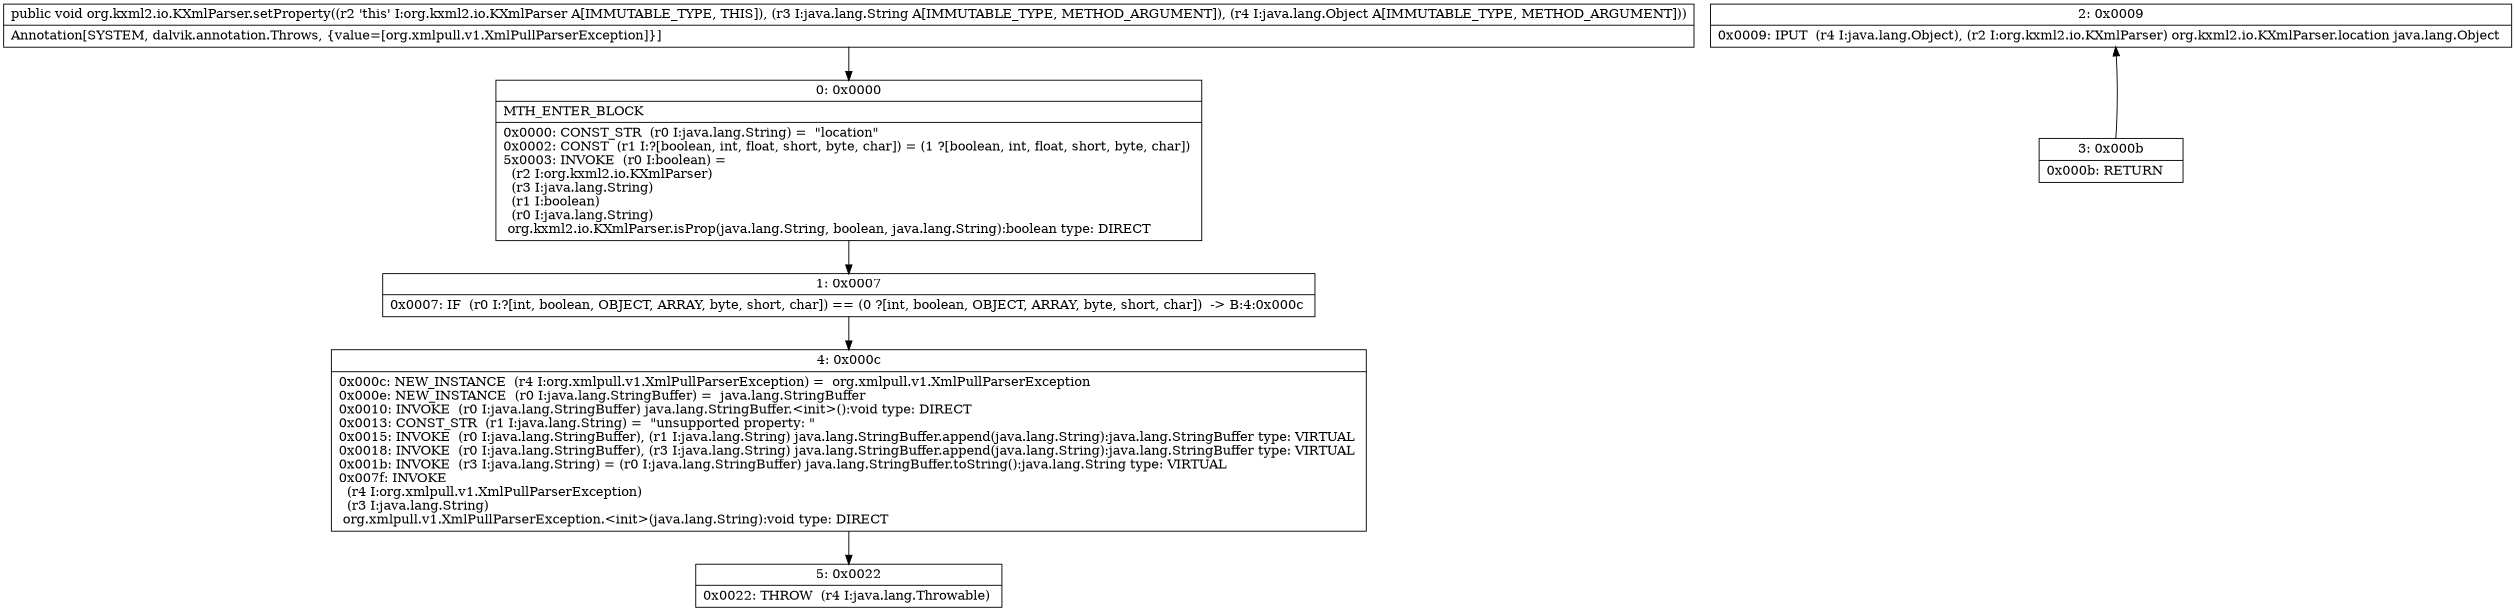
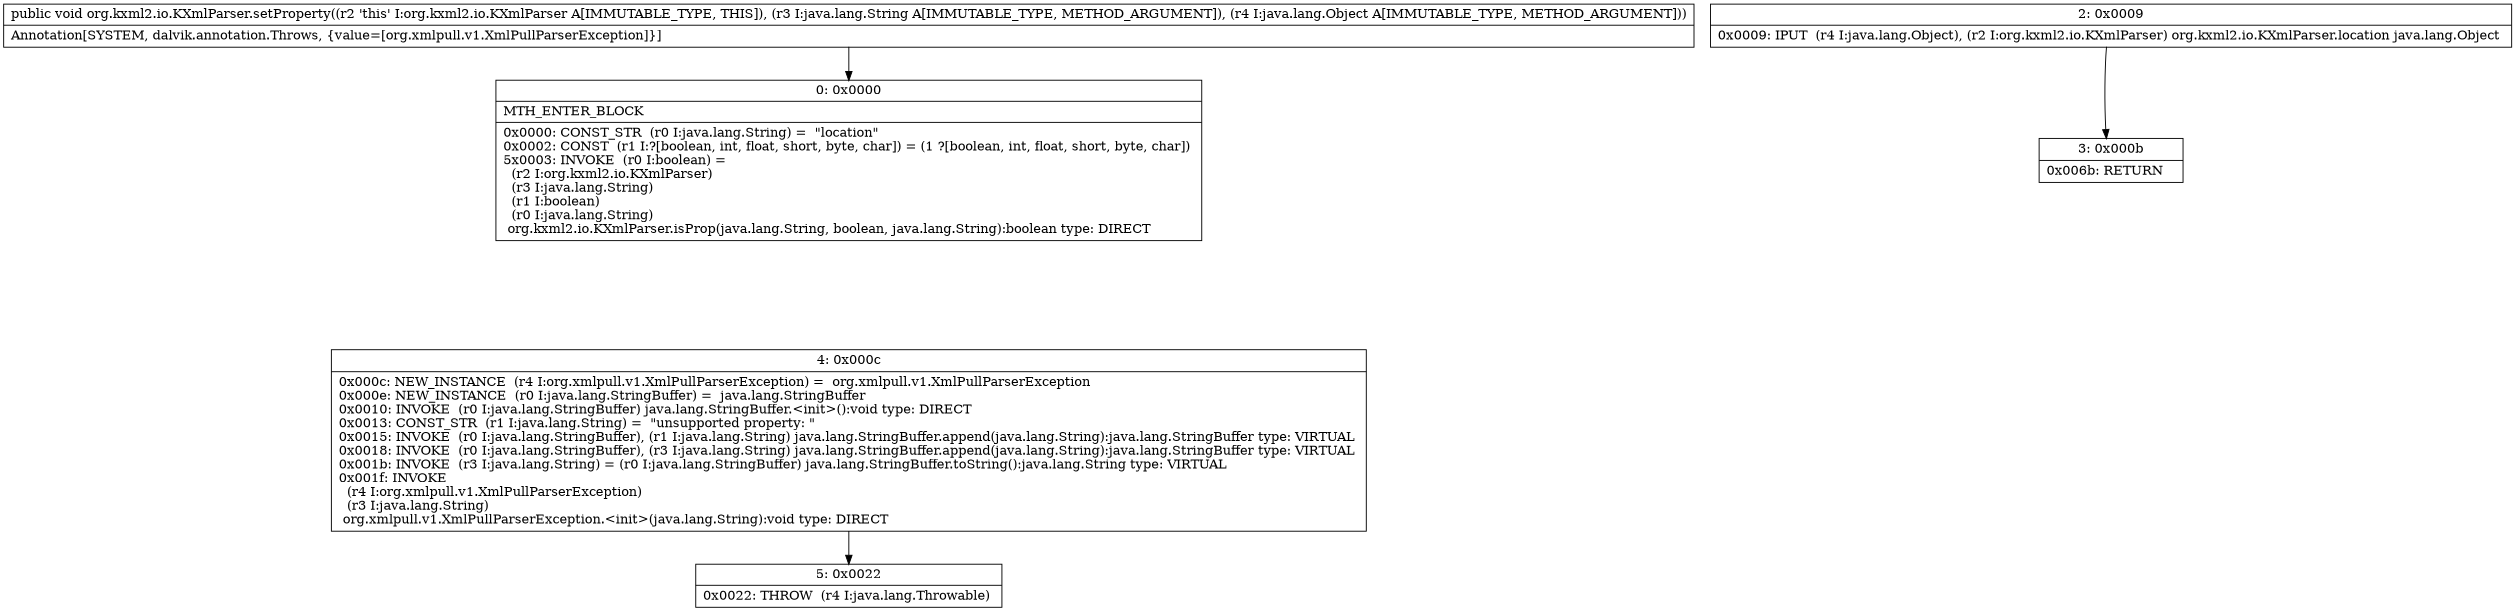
edge "3: 0x000b" -> "2: 0x0009": reversed
node "3: 0x000b": text "0x000b: RETURN" -> "0x006b: RETURN"
node "1: 0x0007": removed
node "4: 0x000c": text "0x007f: INVOKE" -> "0x001f: INVOKE"
